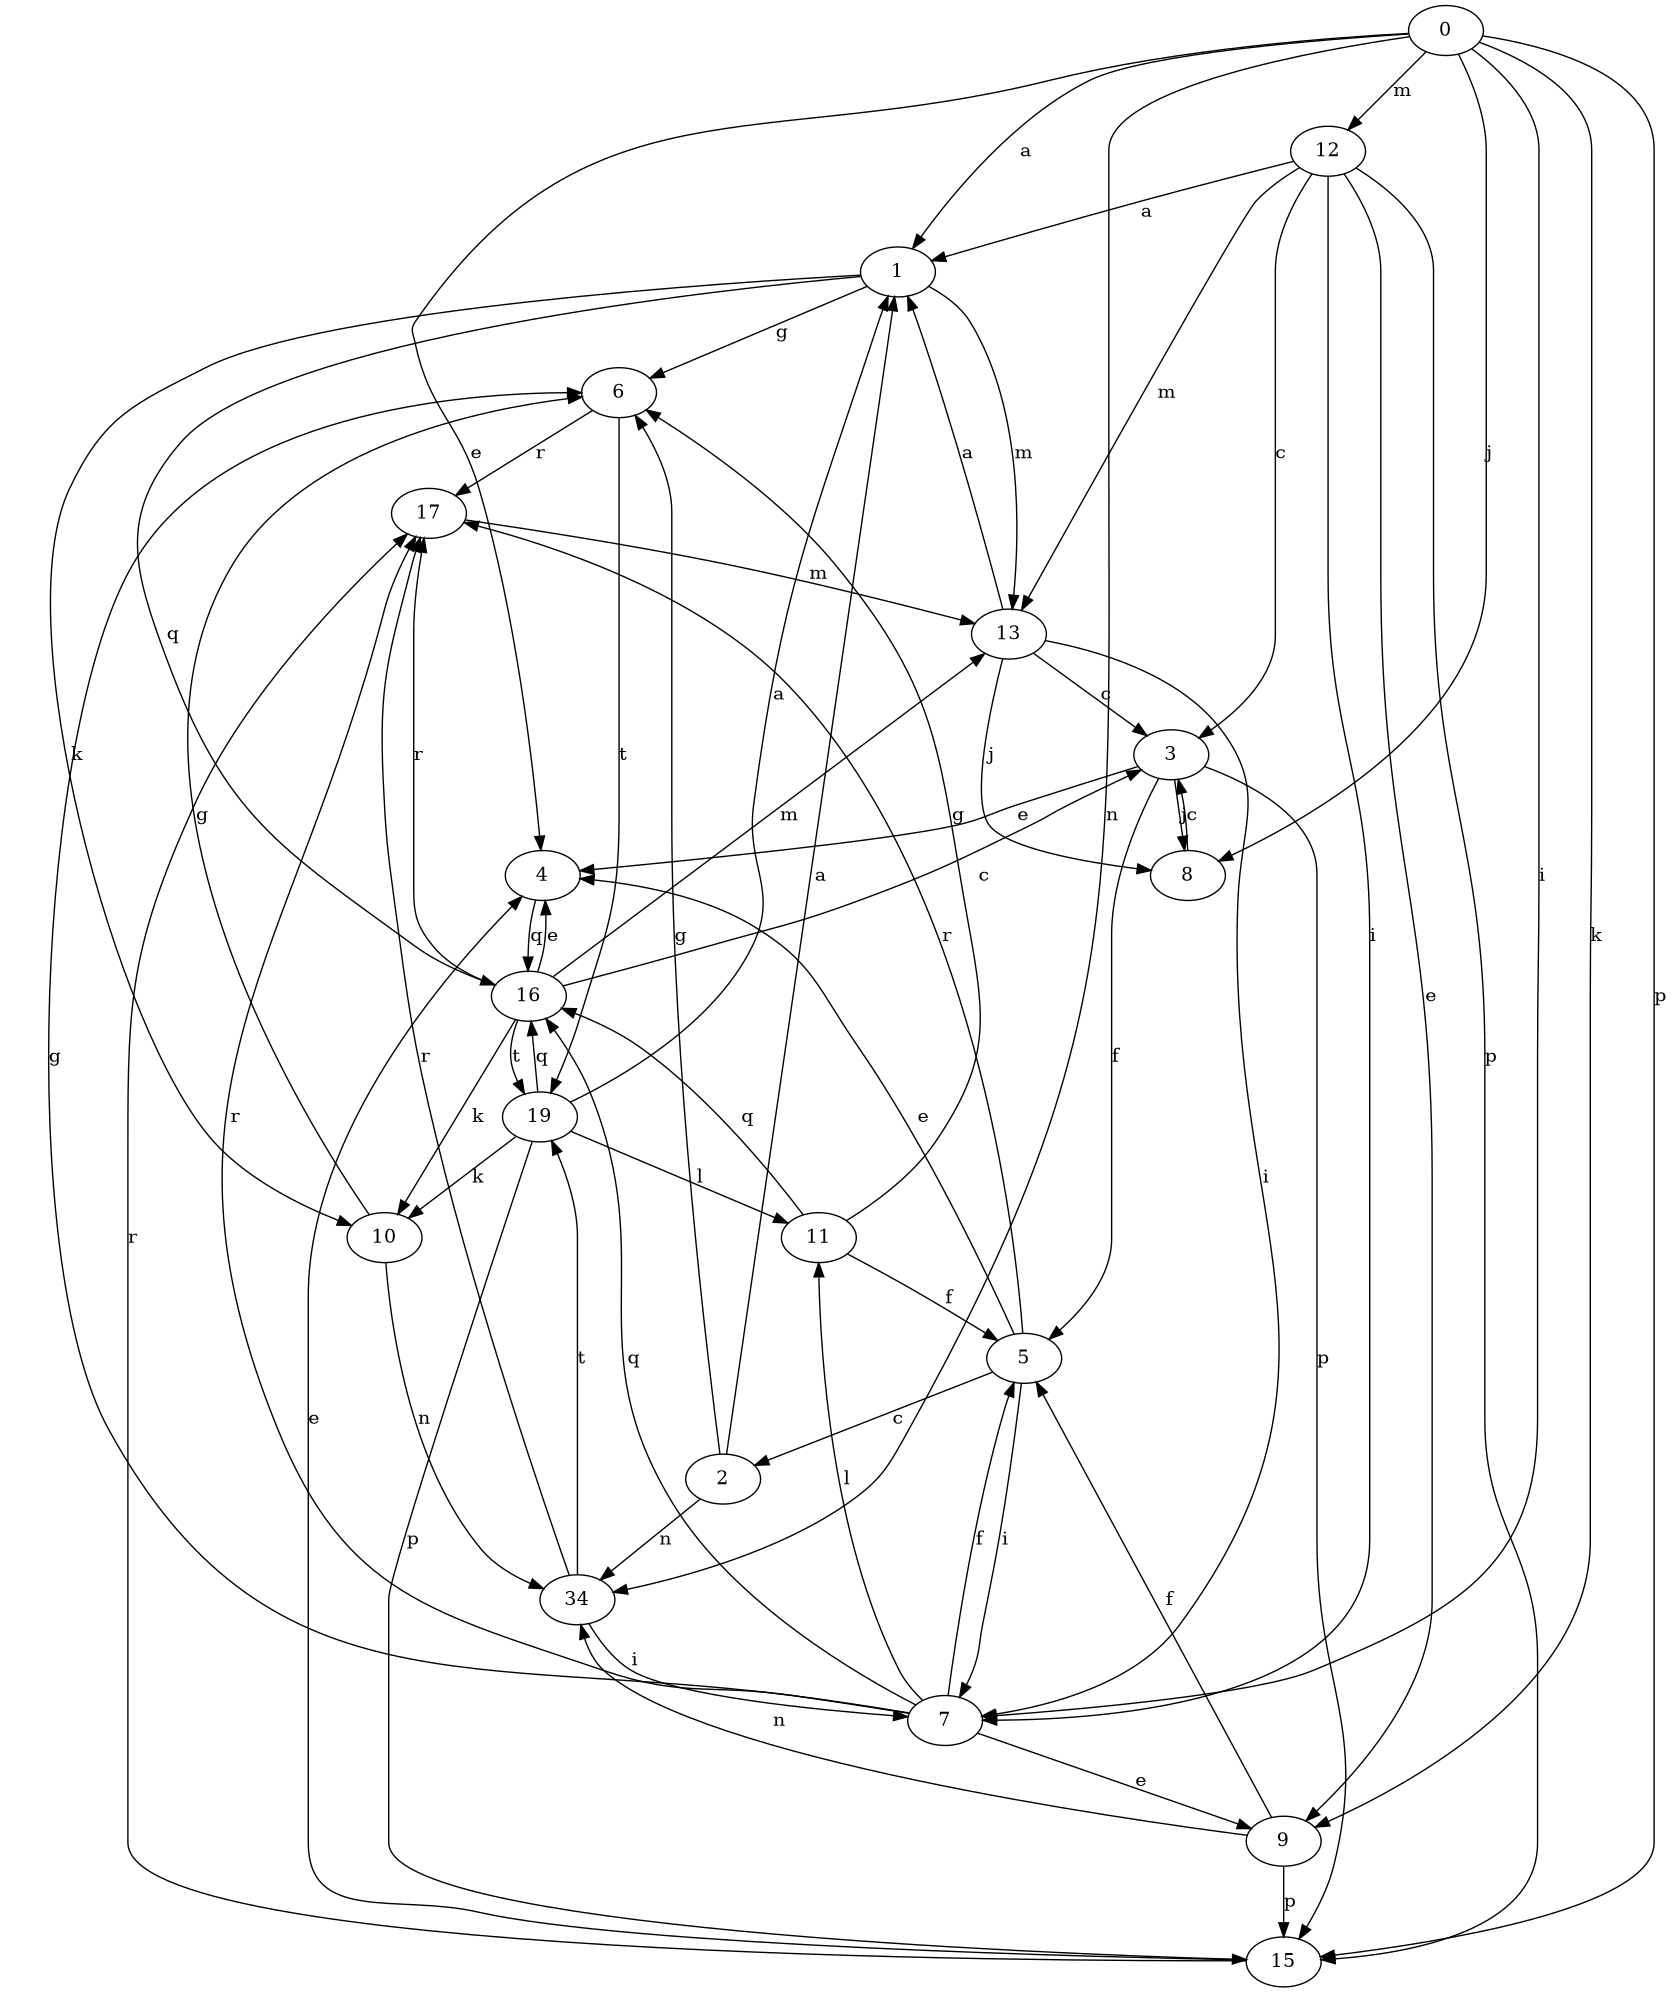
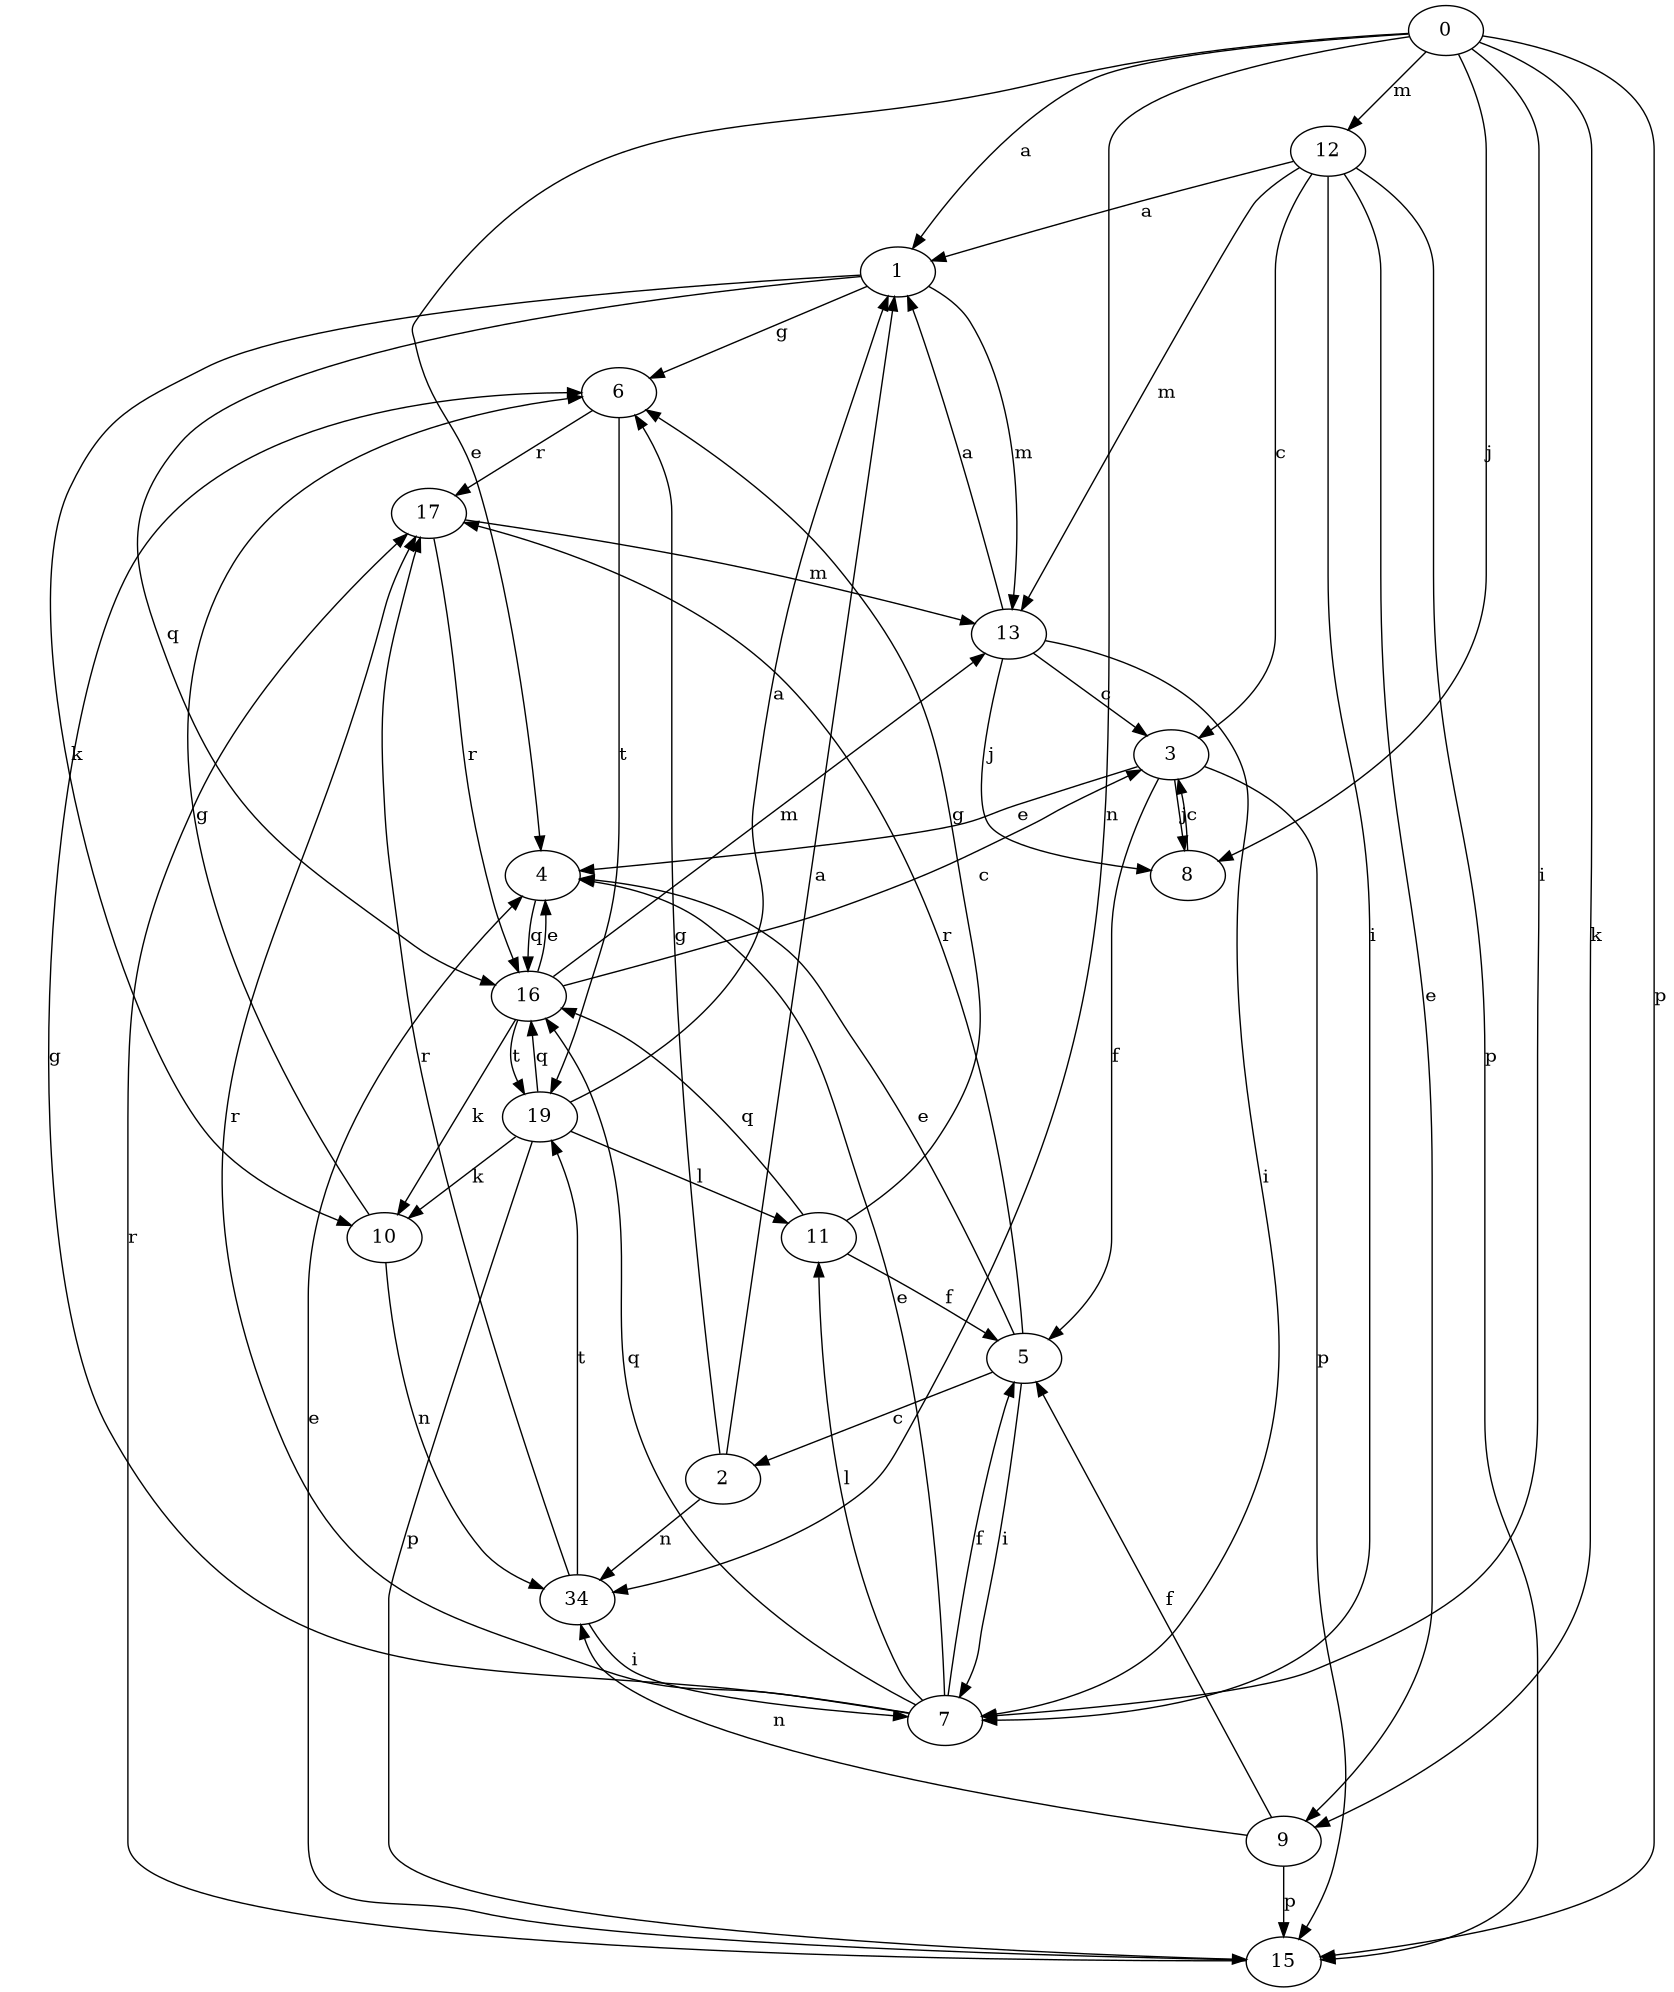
edge "16" -> "17": reversed
edge "7" -> "9": now "7" -> "4"
